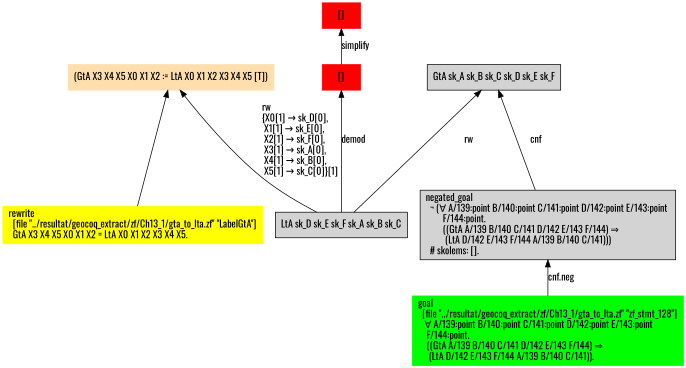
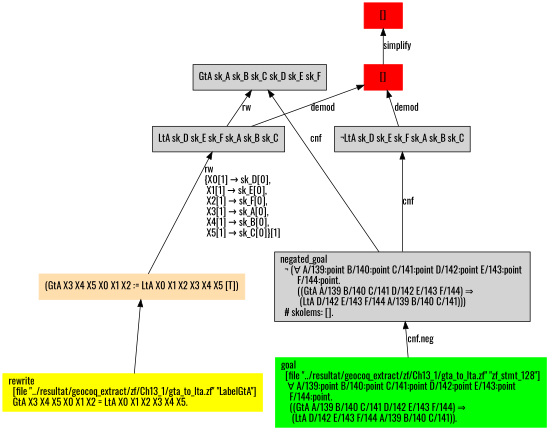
node "¬LtA sk_D sk_E sk_F sk_A sk_B sk_C": added
edge "LtA sk_D sk_E sk_F sk_A sk_B sk_C" -> "(GtA X3 X4 X5 X0 X1 X2 := LtA X0 X1 X2 X3 X4 X5 [T])": reversed
